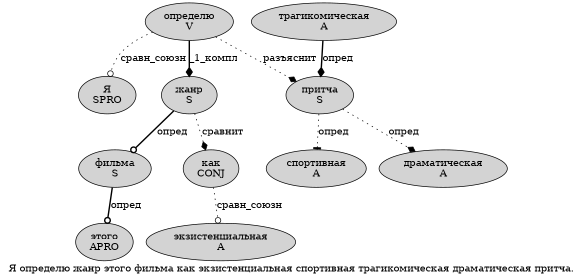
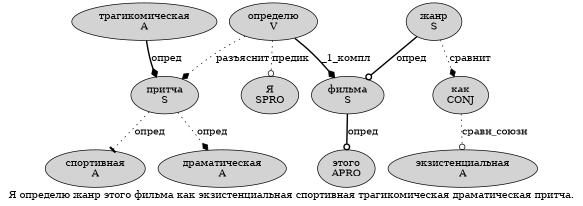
edge "определю V" -> "жанр S": now "определю V" -> "фильма S"
edge "определю V" -> "Я SPRO": label "сравн_союзн" -> "предик"
